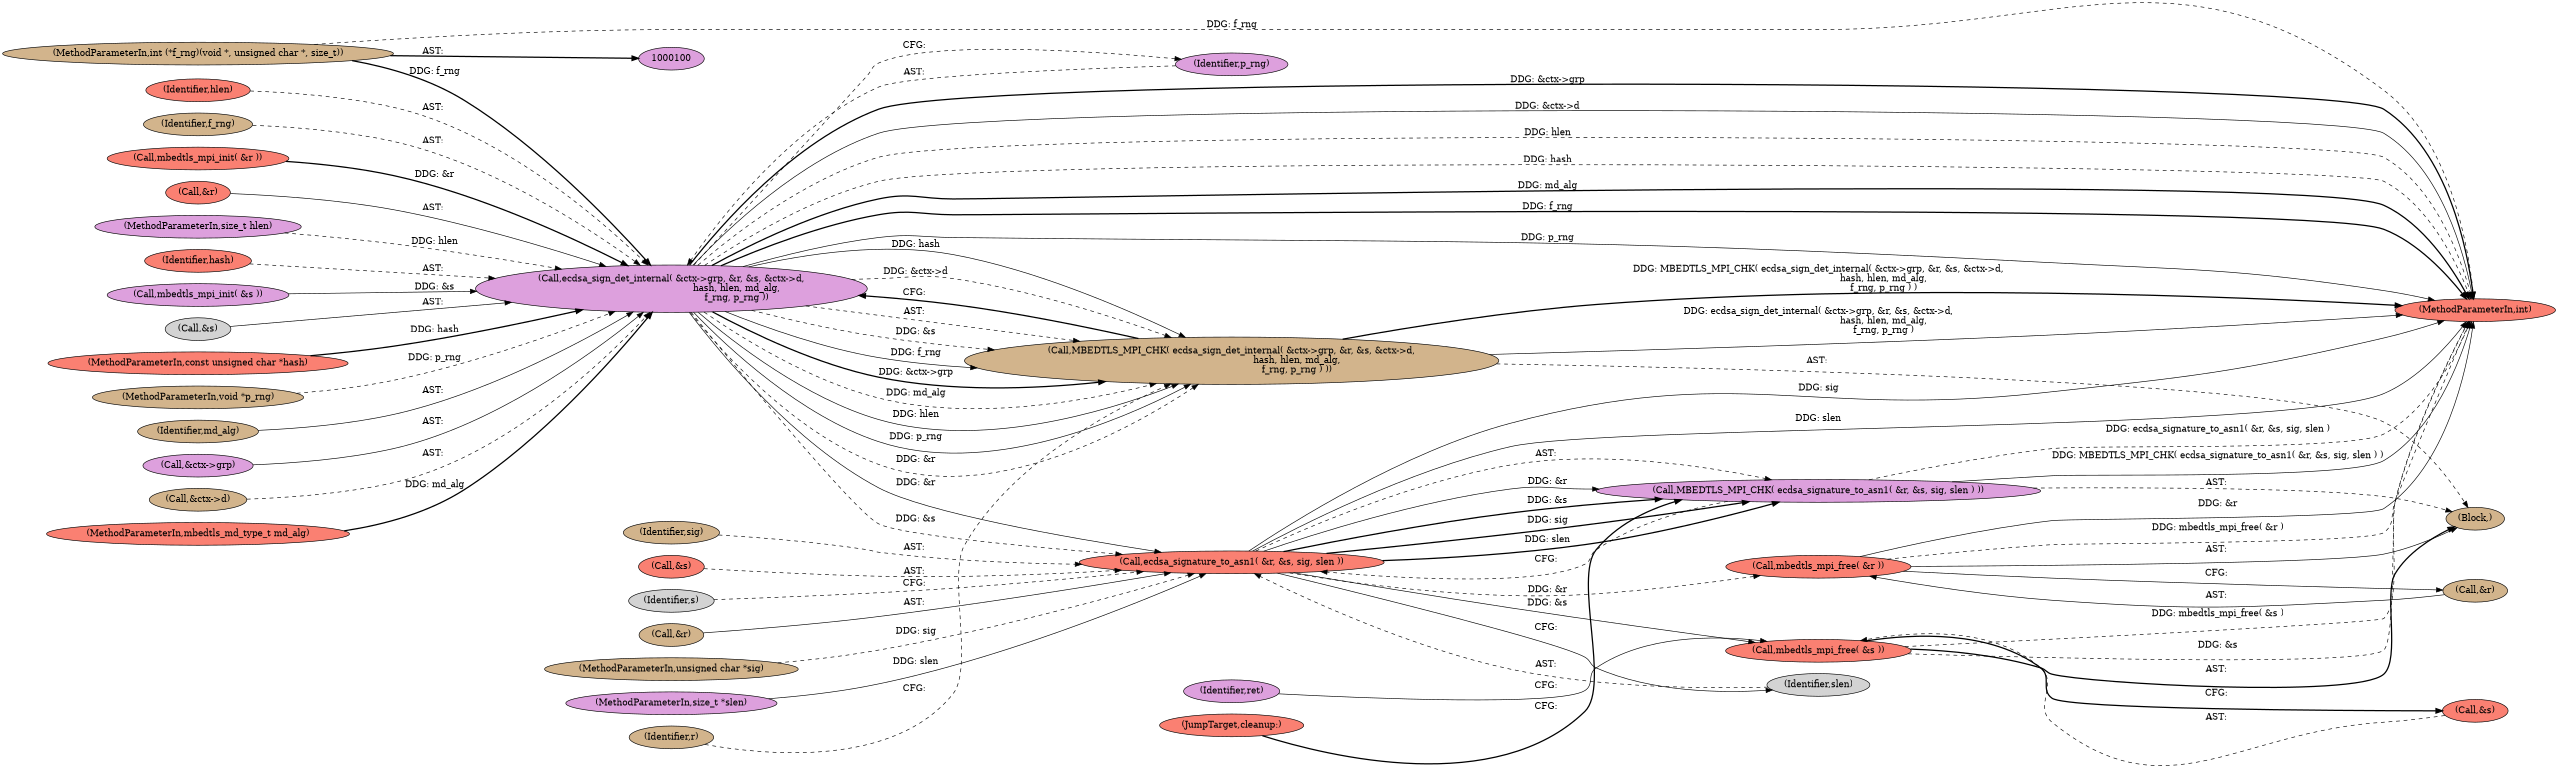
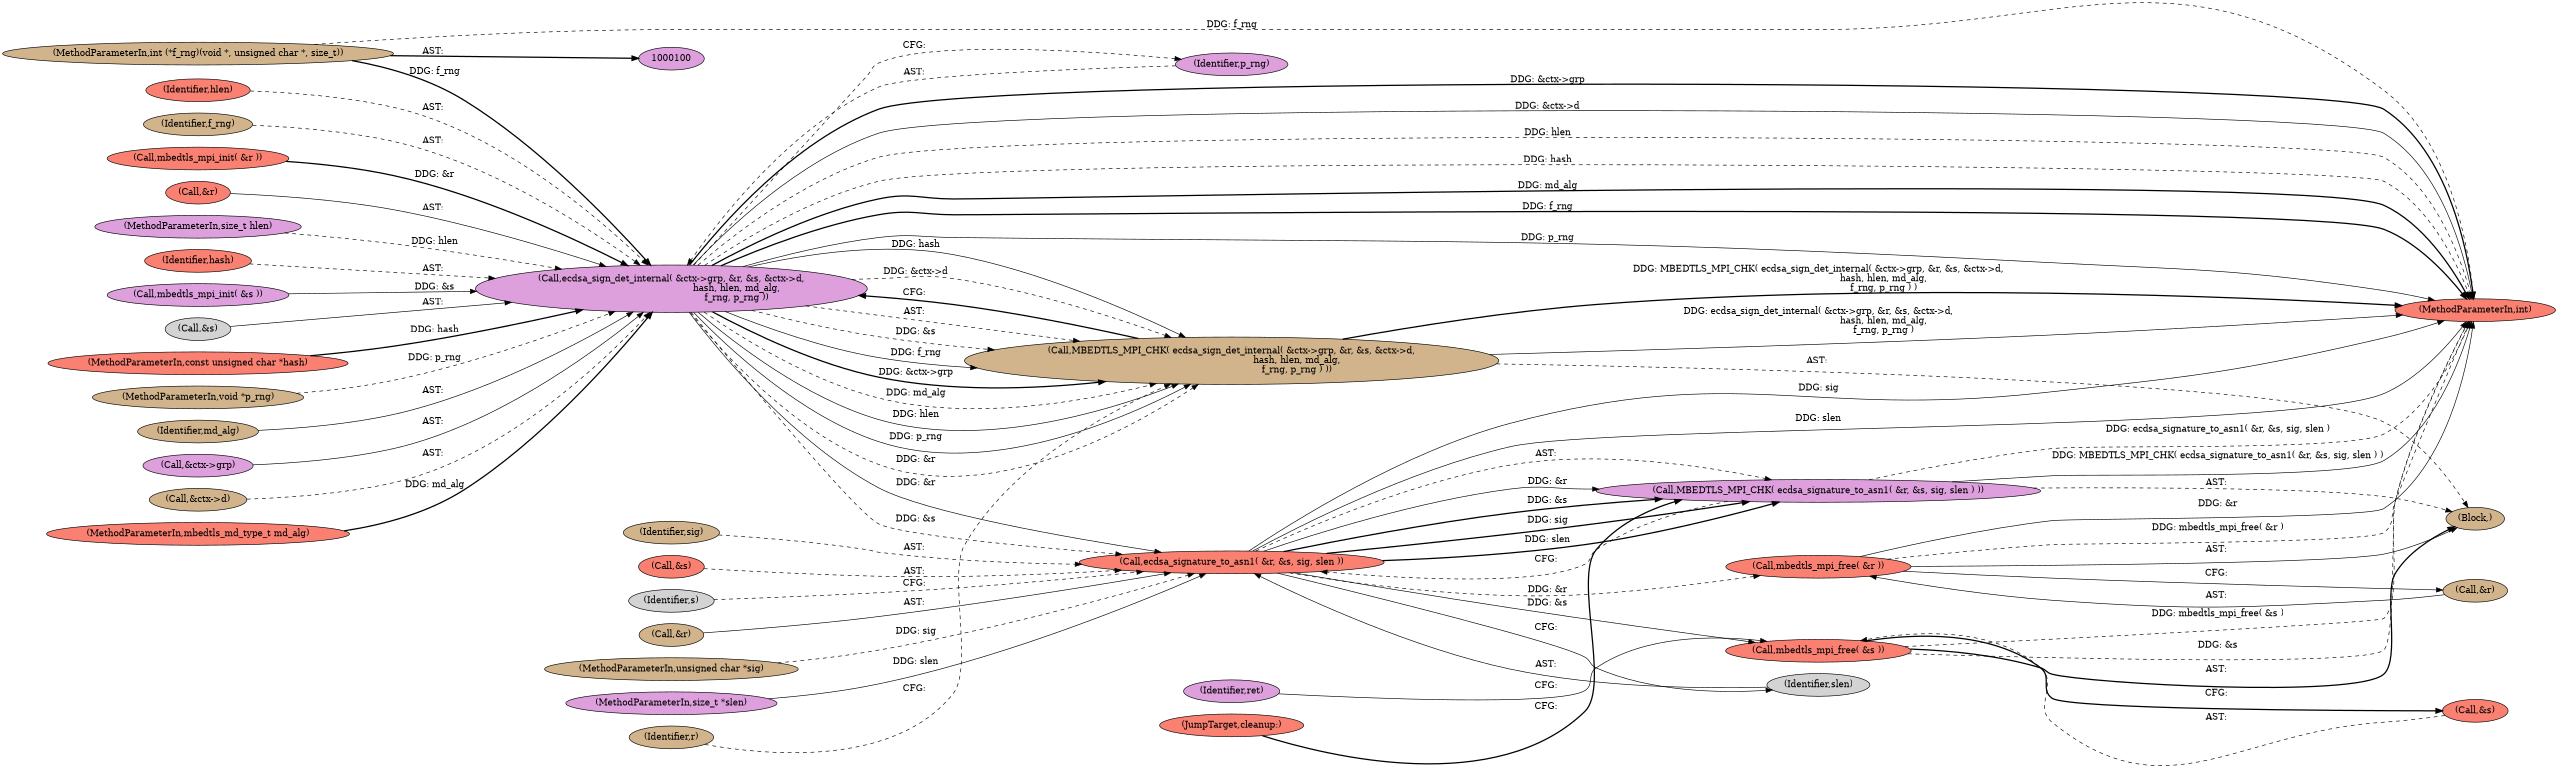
edge "(Identifier,slen)" -> "(Call,ecdsa_signature_to_asn1( &r, &s, sig, slen ))": style dashed -> solid
